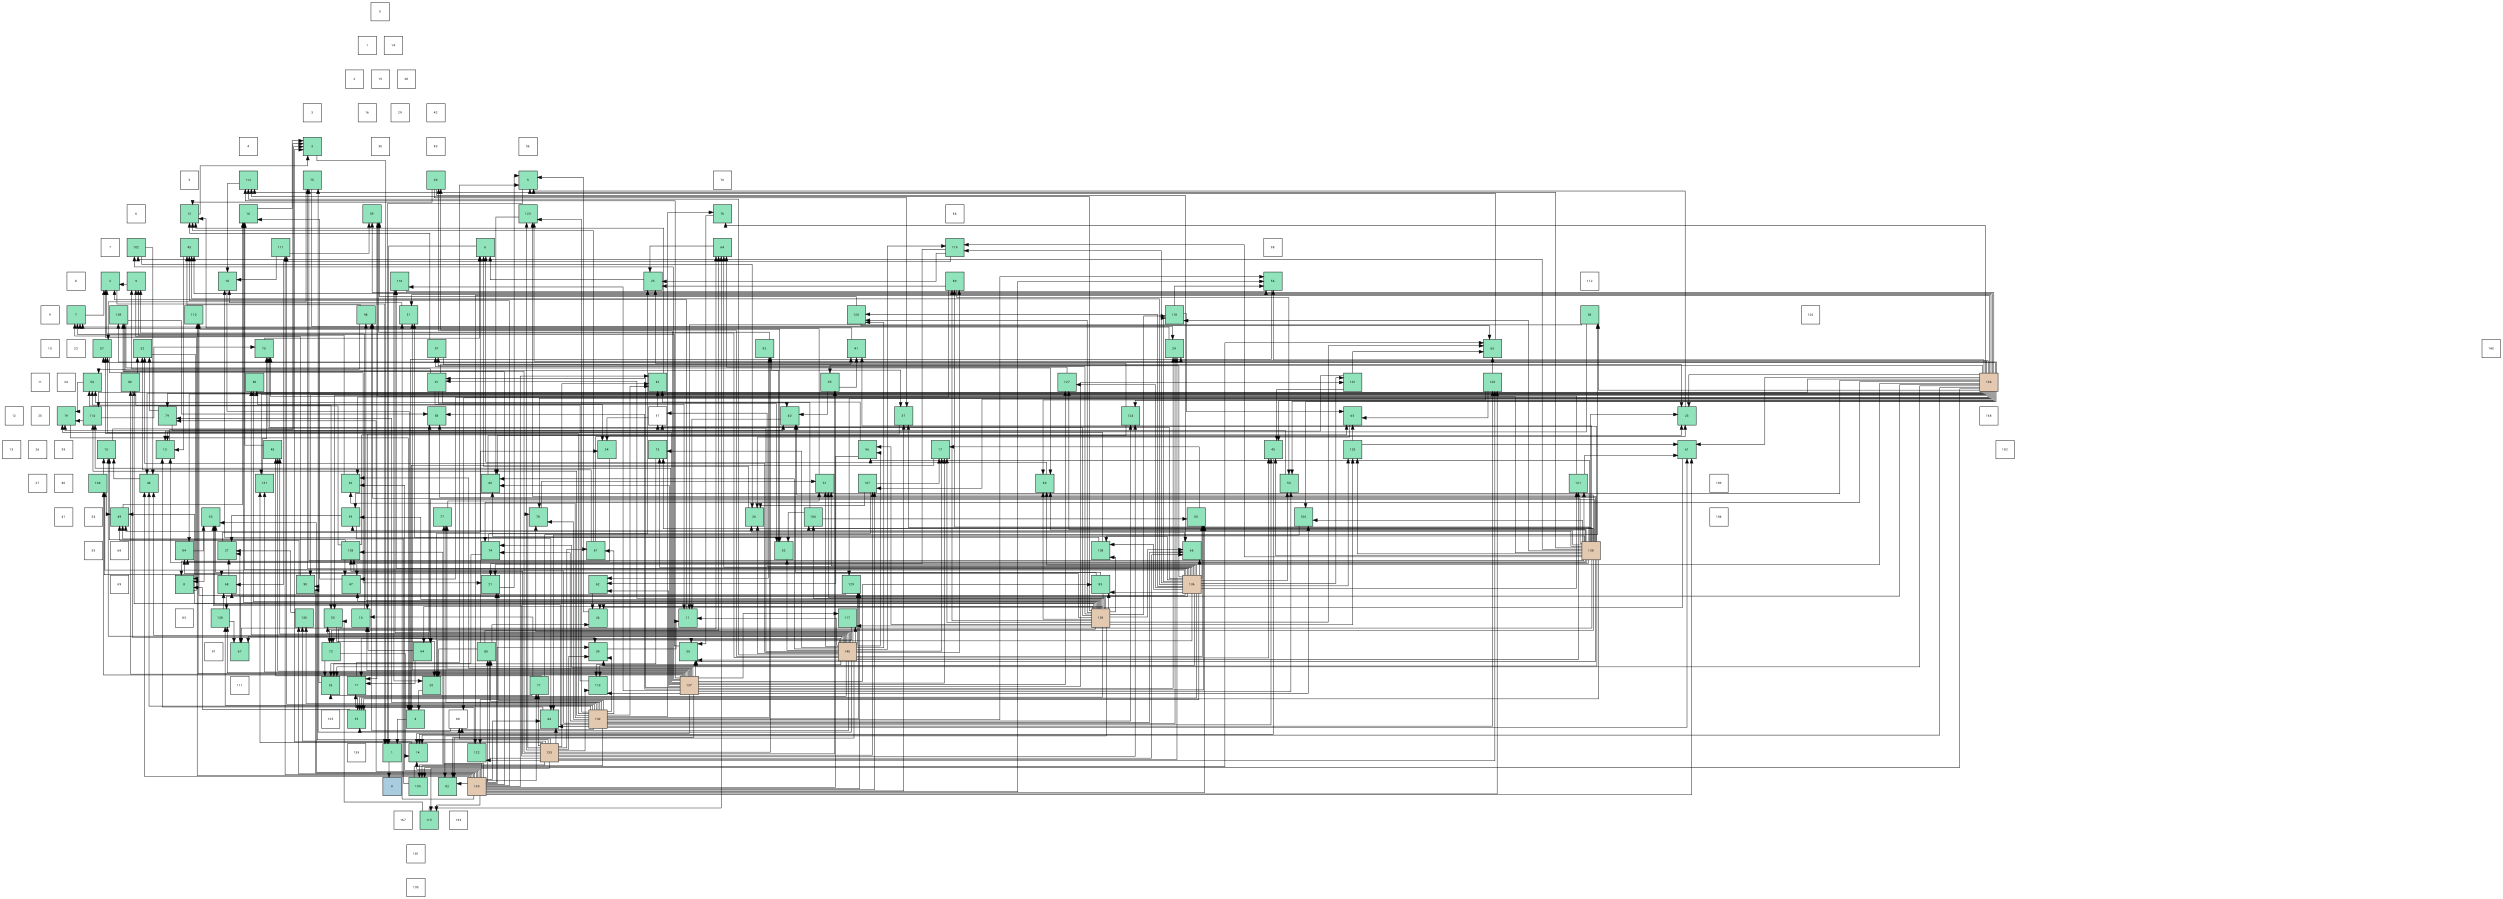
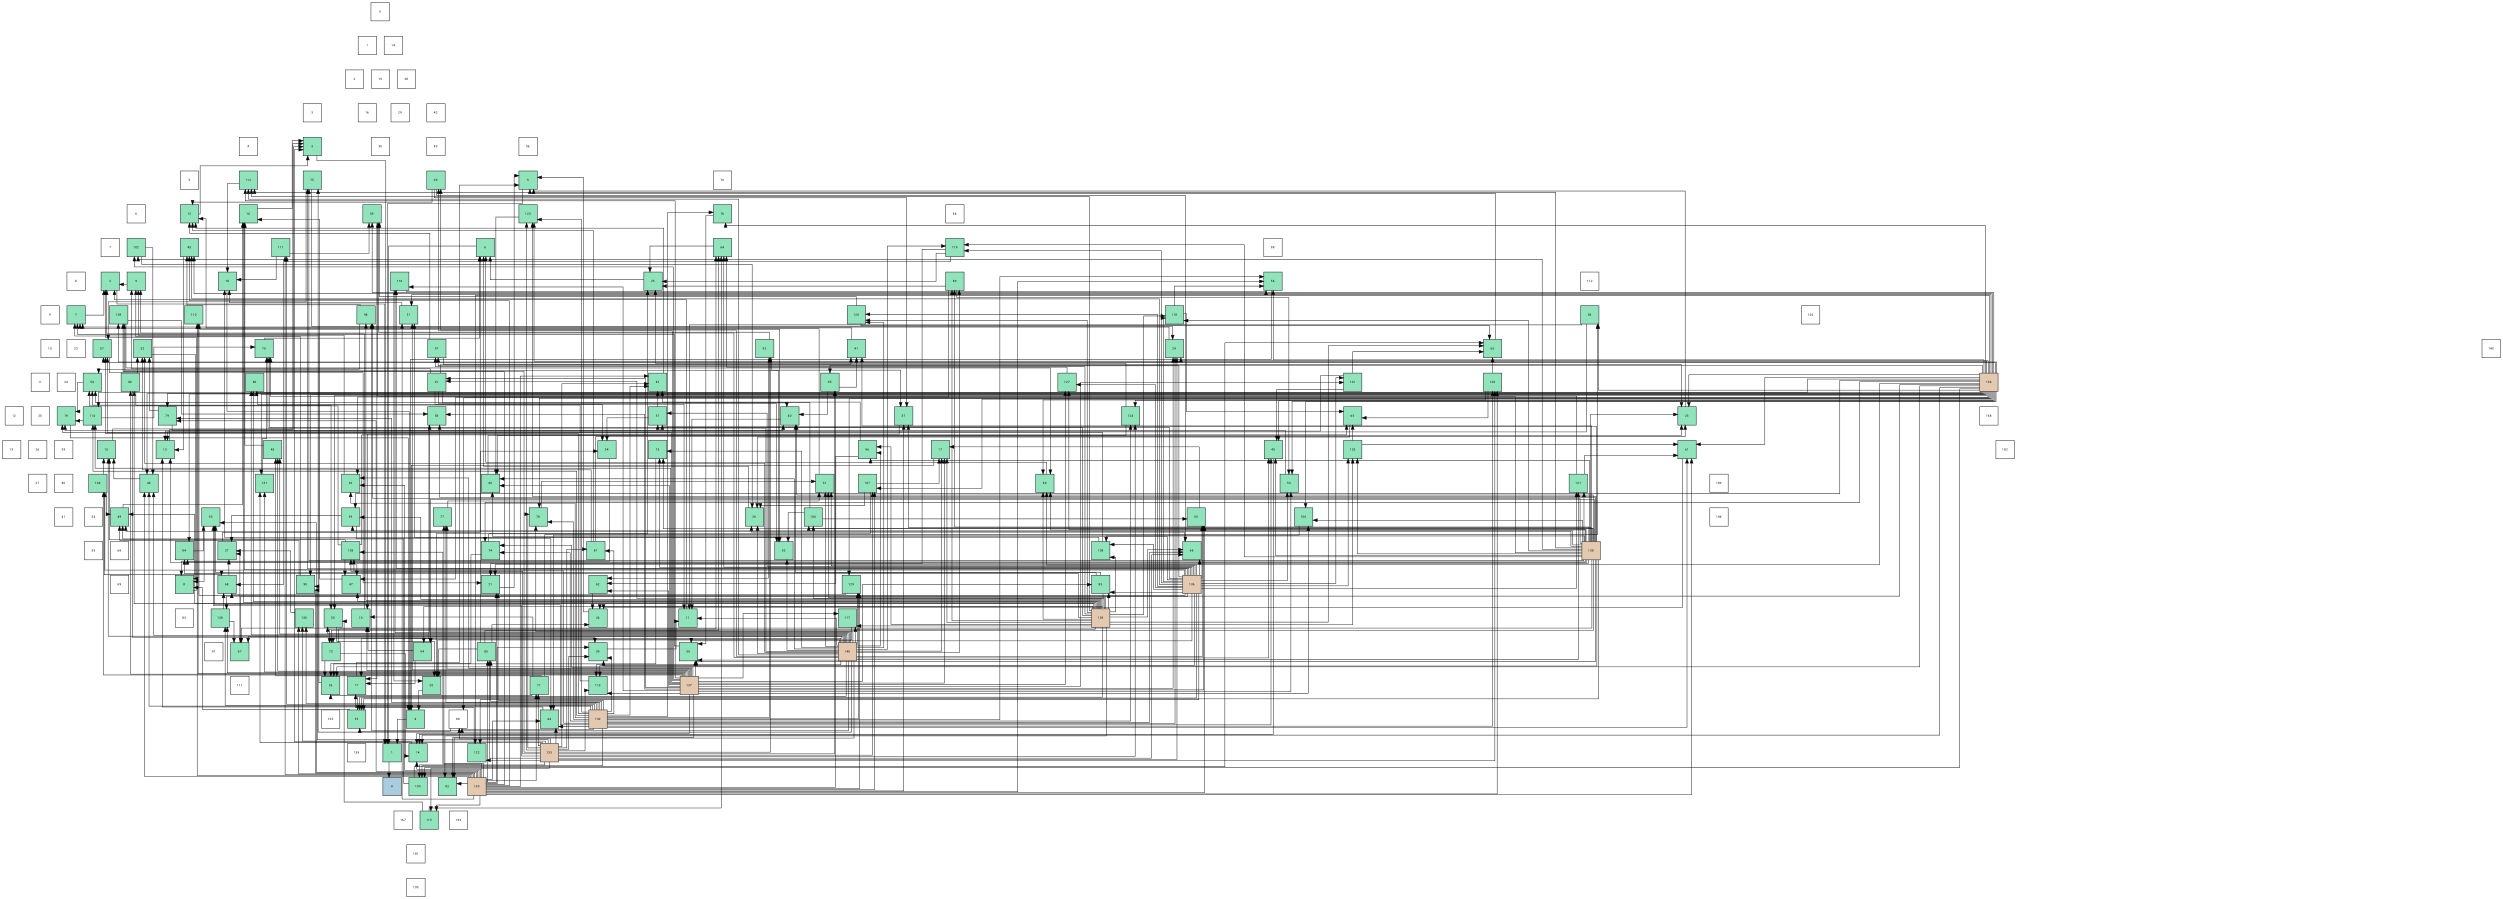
node "87": fillcolor #ffffff -> #91e3bb
